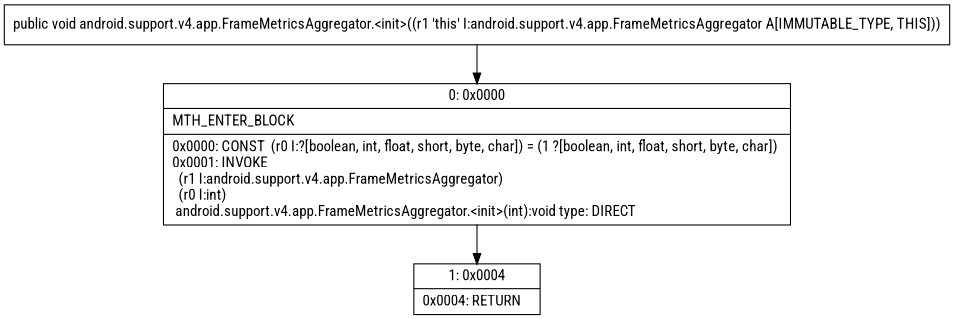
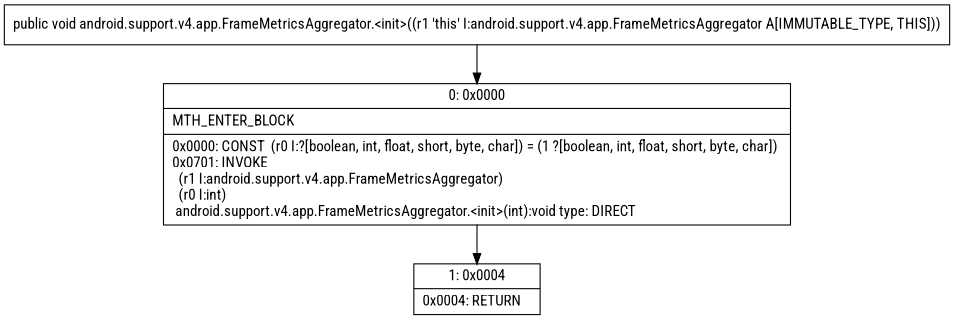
node "0: 0x0000": text "0x0001: INVOKE" -> "0x0701: INVOKE"
